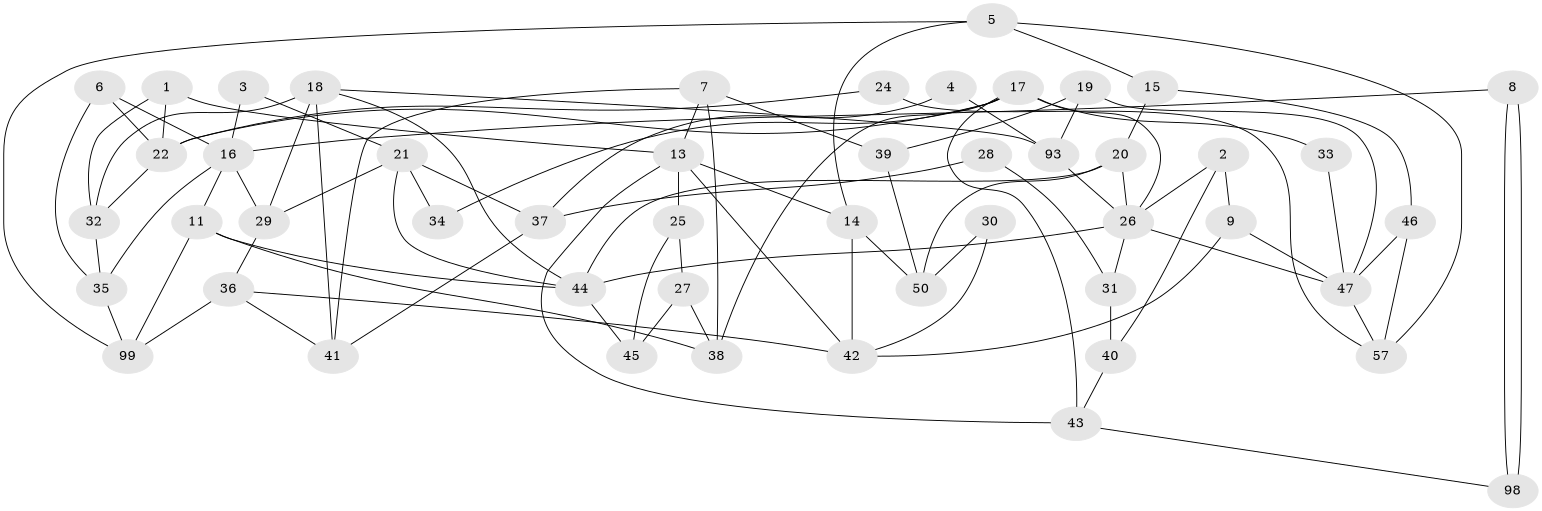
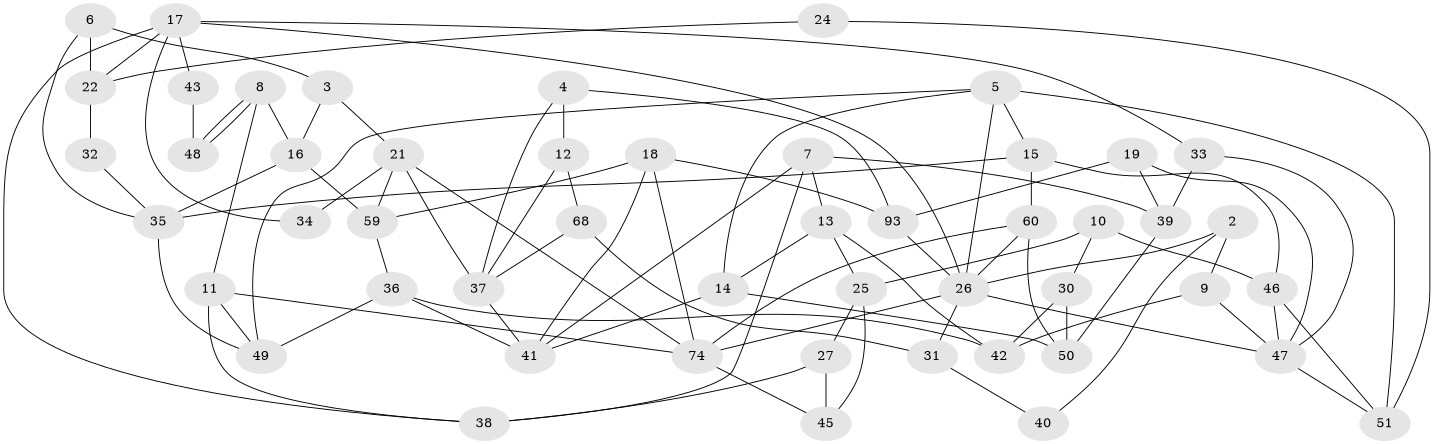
node "1": removed
edge "18" -- "32": removed
edge "6" -- "16": now "6" -- "3"
node "12": added
node "28": label "28" -> "68"
node "20": label "20" -> "60"
edge "15" -- "35": added
edge "16" -- "11": now "8" -- "11"
edge "5" -- "26": added
edge "33" -- "39": added
node "29": label "29" -> "59"
node "10": added
node "44": label "44" -> "74"
edge "14" -- "42": now "14" -- "41"
node "99": label "99" -> "49"
node "57": label "57" -> "51"
edge "40" -- "43": removed
edge "13" -- "43": removed
node "98": label "98" -> "48"
